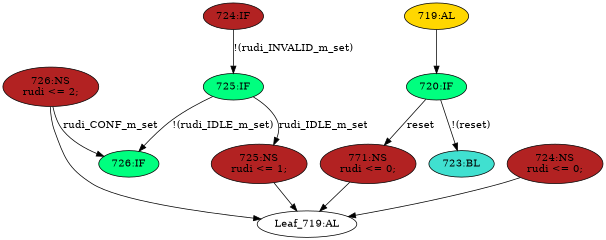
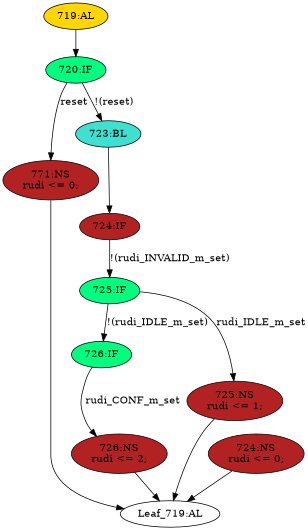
edge "726:NS rudi <= 2;" -> "726:IF": reversed
edge "723:BL" -> "724:IF": added
